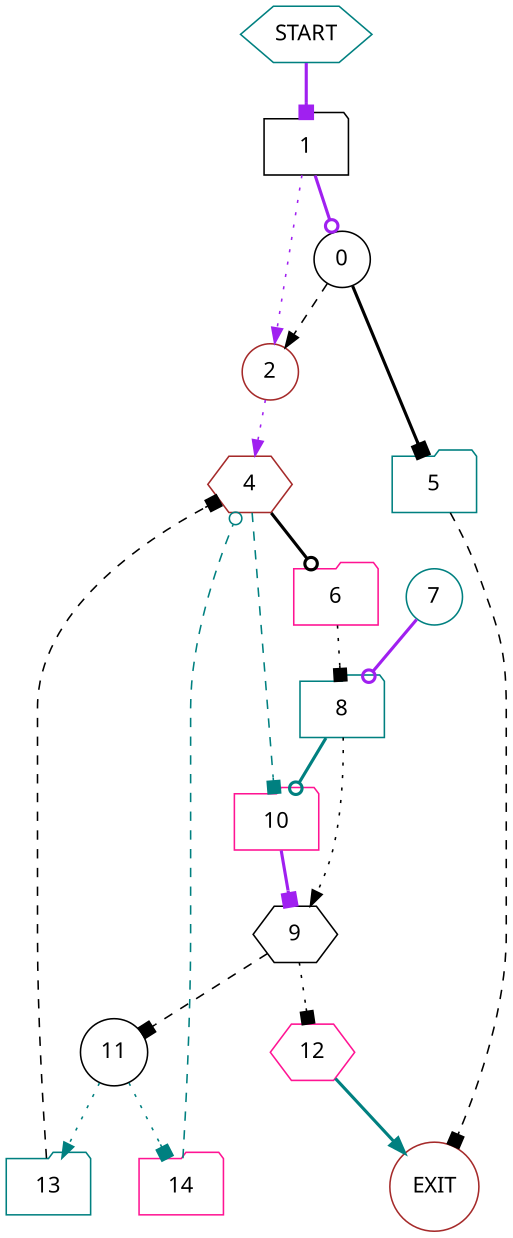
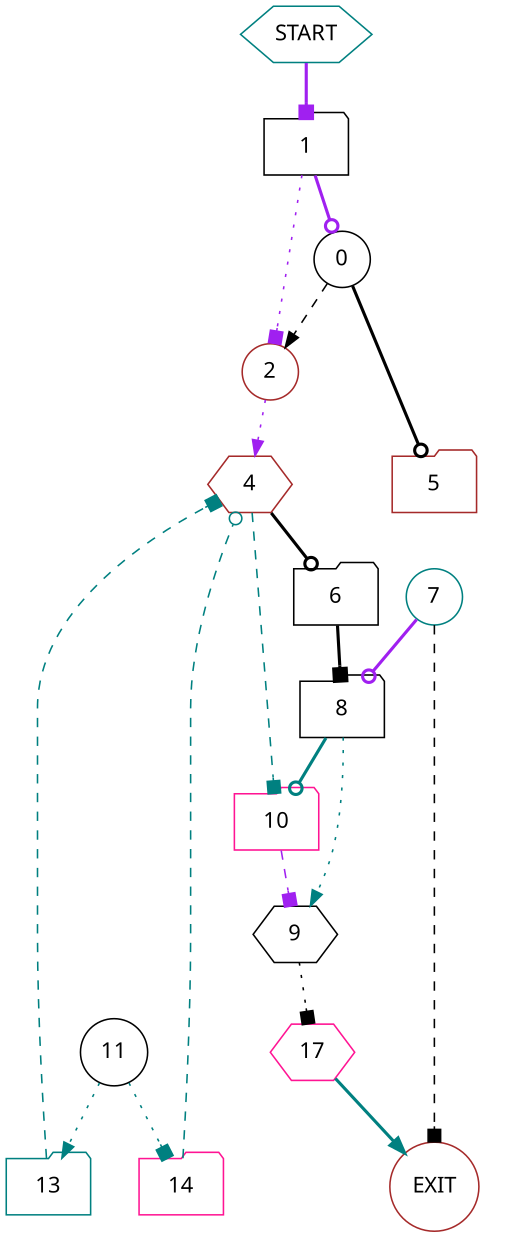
edge "1" -> "2": arrowhead normal -> box
edge "0" -> "5": arrowhead box -> odot
node "5": color teal -> brown
node "6": color deeppink -> black
edge "6" -> "8": style dotted -> bold
node "8": color teal -> black
edge "13" -> "4": color black -> teal
edge "8" -> "9": color black -> teal
edge "5" -> "EXIT": now "7" -> "EXIT"
edge "10" -> "9": style bold -> dashed
edge "9" -> "11": removed
node "12": label "12" -> "17"
